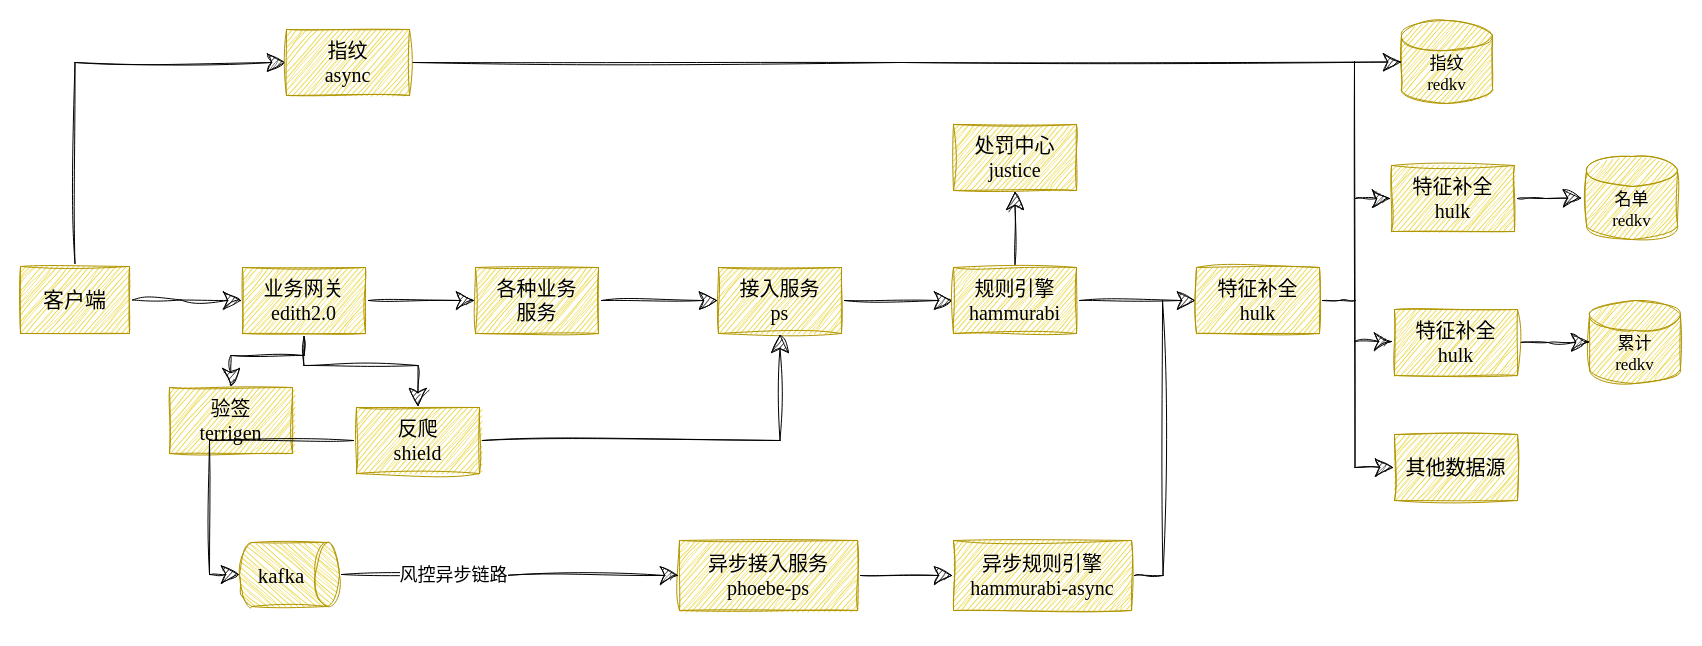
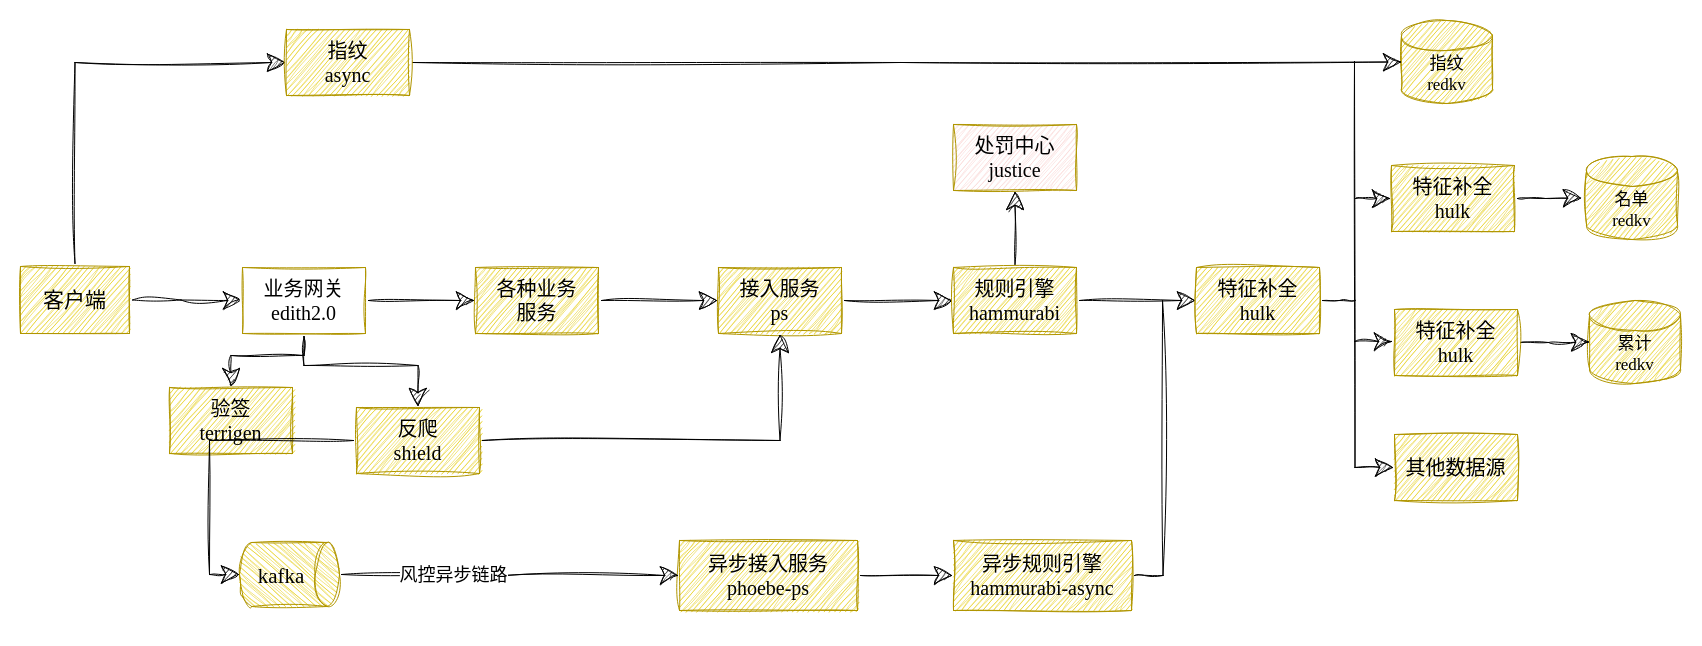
node "处罚中心 justice": fillcolor #e3c800 -> #f8cecc
node "业务网关 edith2.0": fillcolor #e3c800 -> #ffffff
